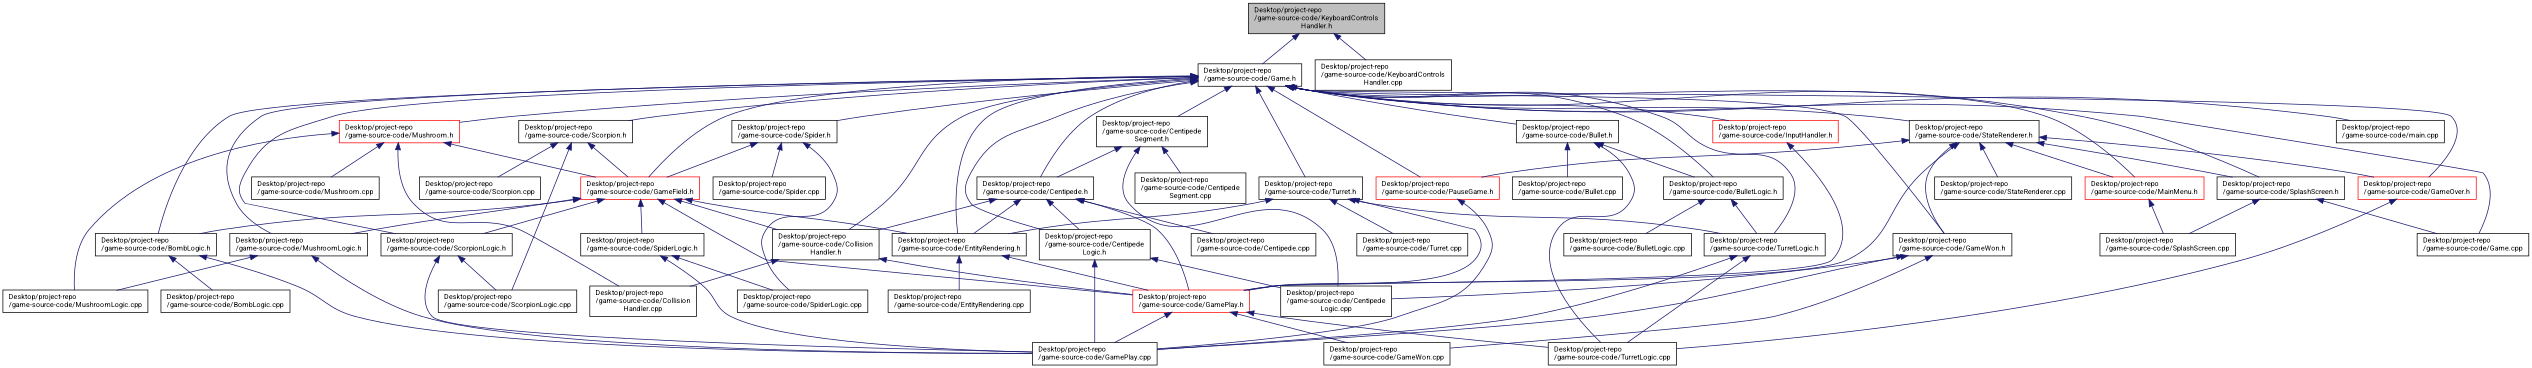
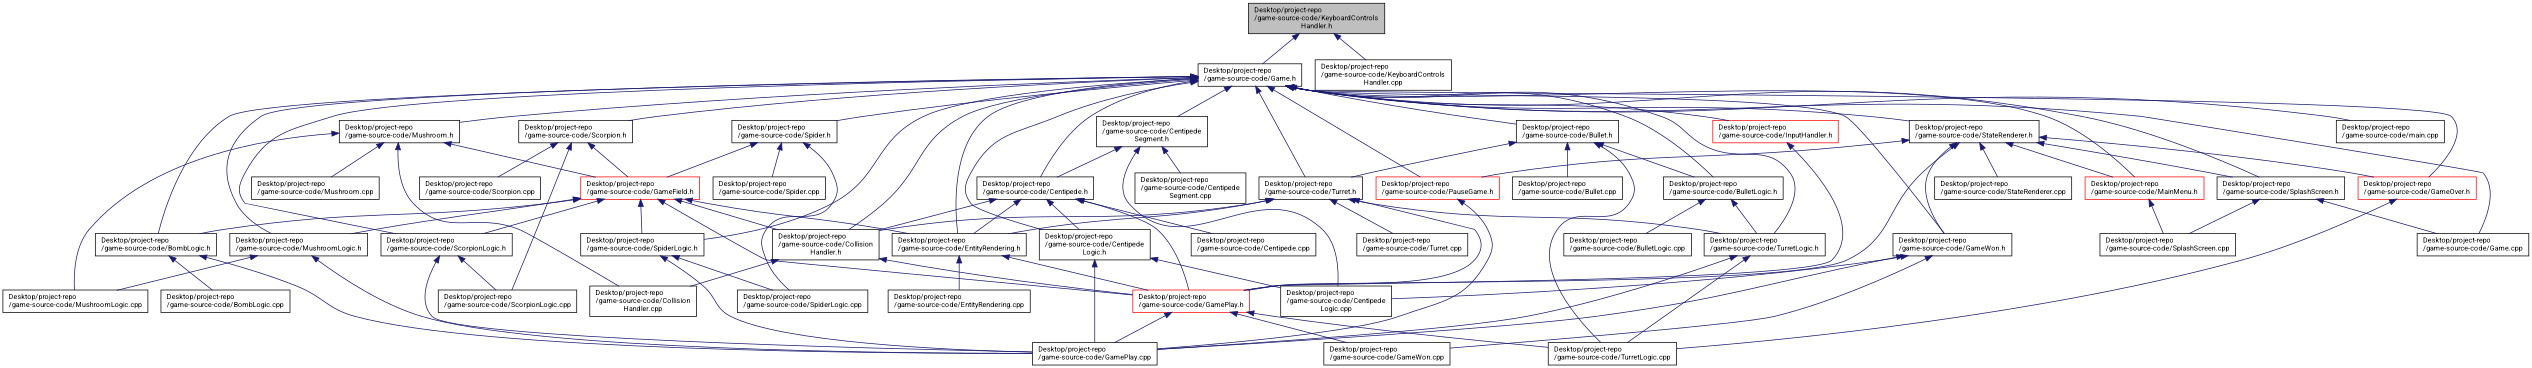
edge "Desktop/project-repo /game-source-code/GameField.h" -> "Desktop/project-repo /game-source-code/Game.h": now "Desktop/project-repo /game-source-code/SpiderLogic.h" -> "Desktop/project-repo /game-source-code/Game.h"
node "Desktop/project-repo /game-source-code/Mushroom.h": color red -> black
edge "Desktop/project-repo /game-source-code/Turret.h" -> "Desktop/project-repo /game-source-code/Bullet.h": added
edge "Desktop/project-repo /game-source-code/Collision Handler.h" -> "Desktop/project-repo /game-source-code/Turret.h": added
